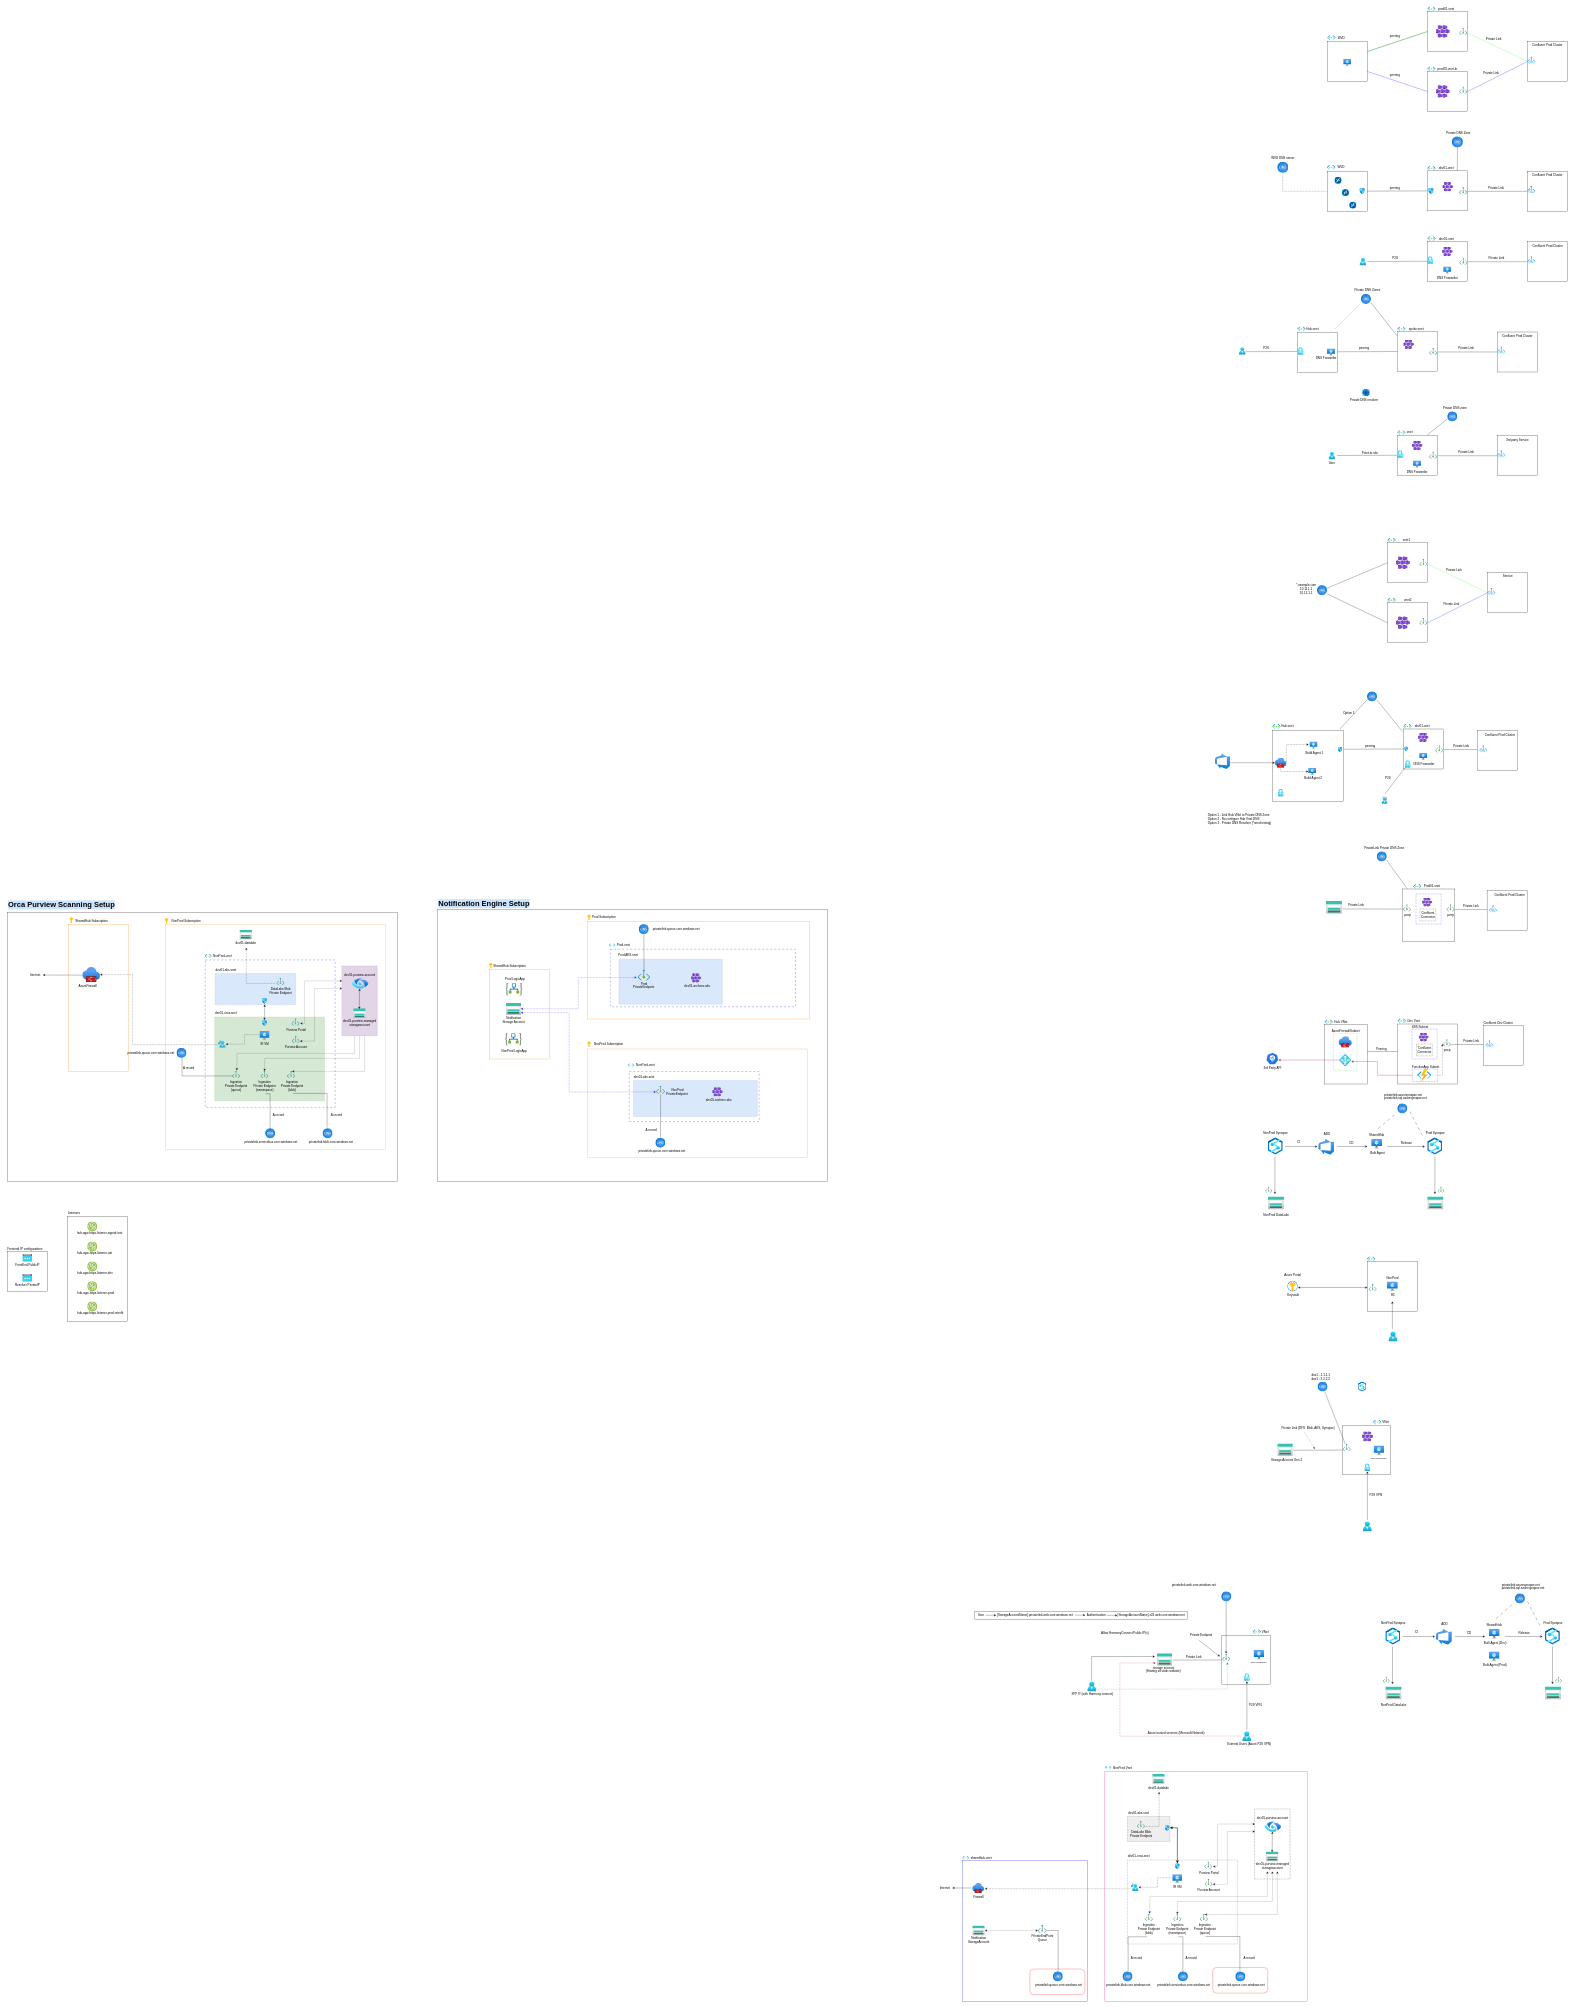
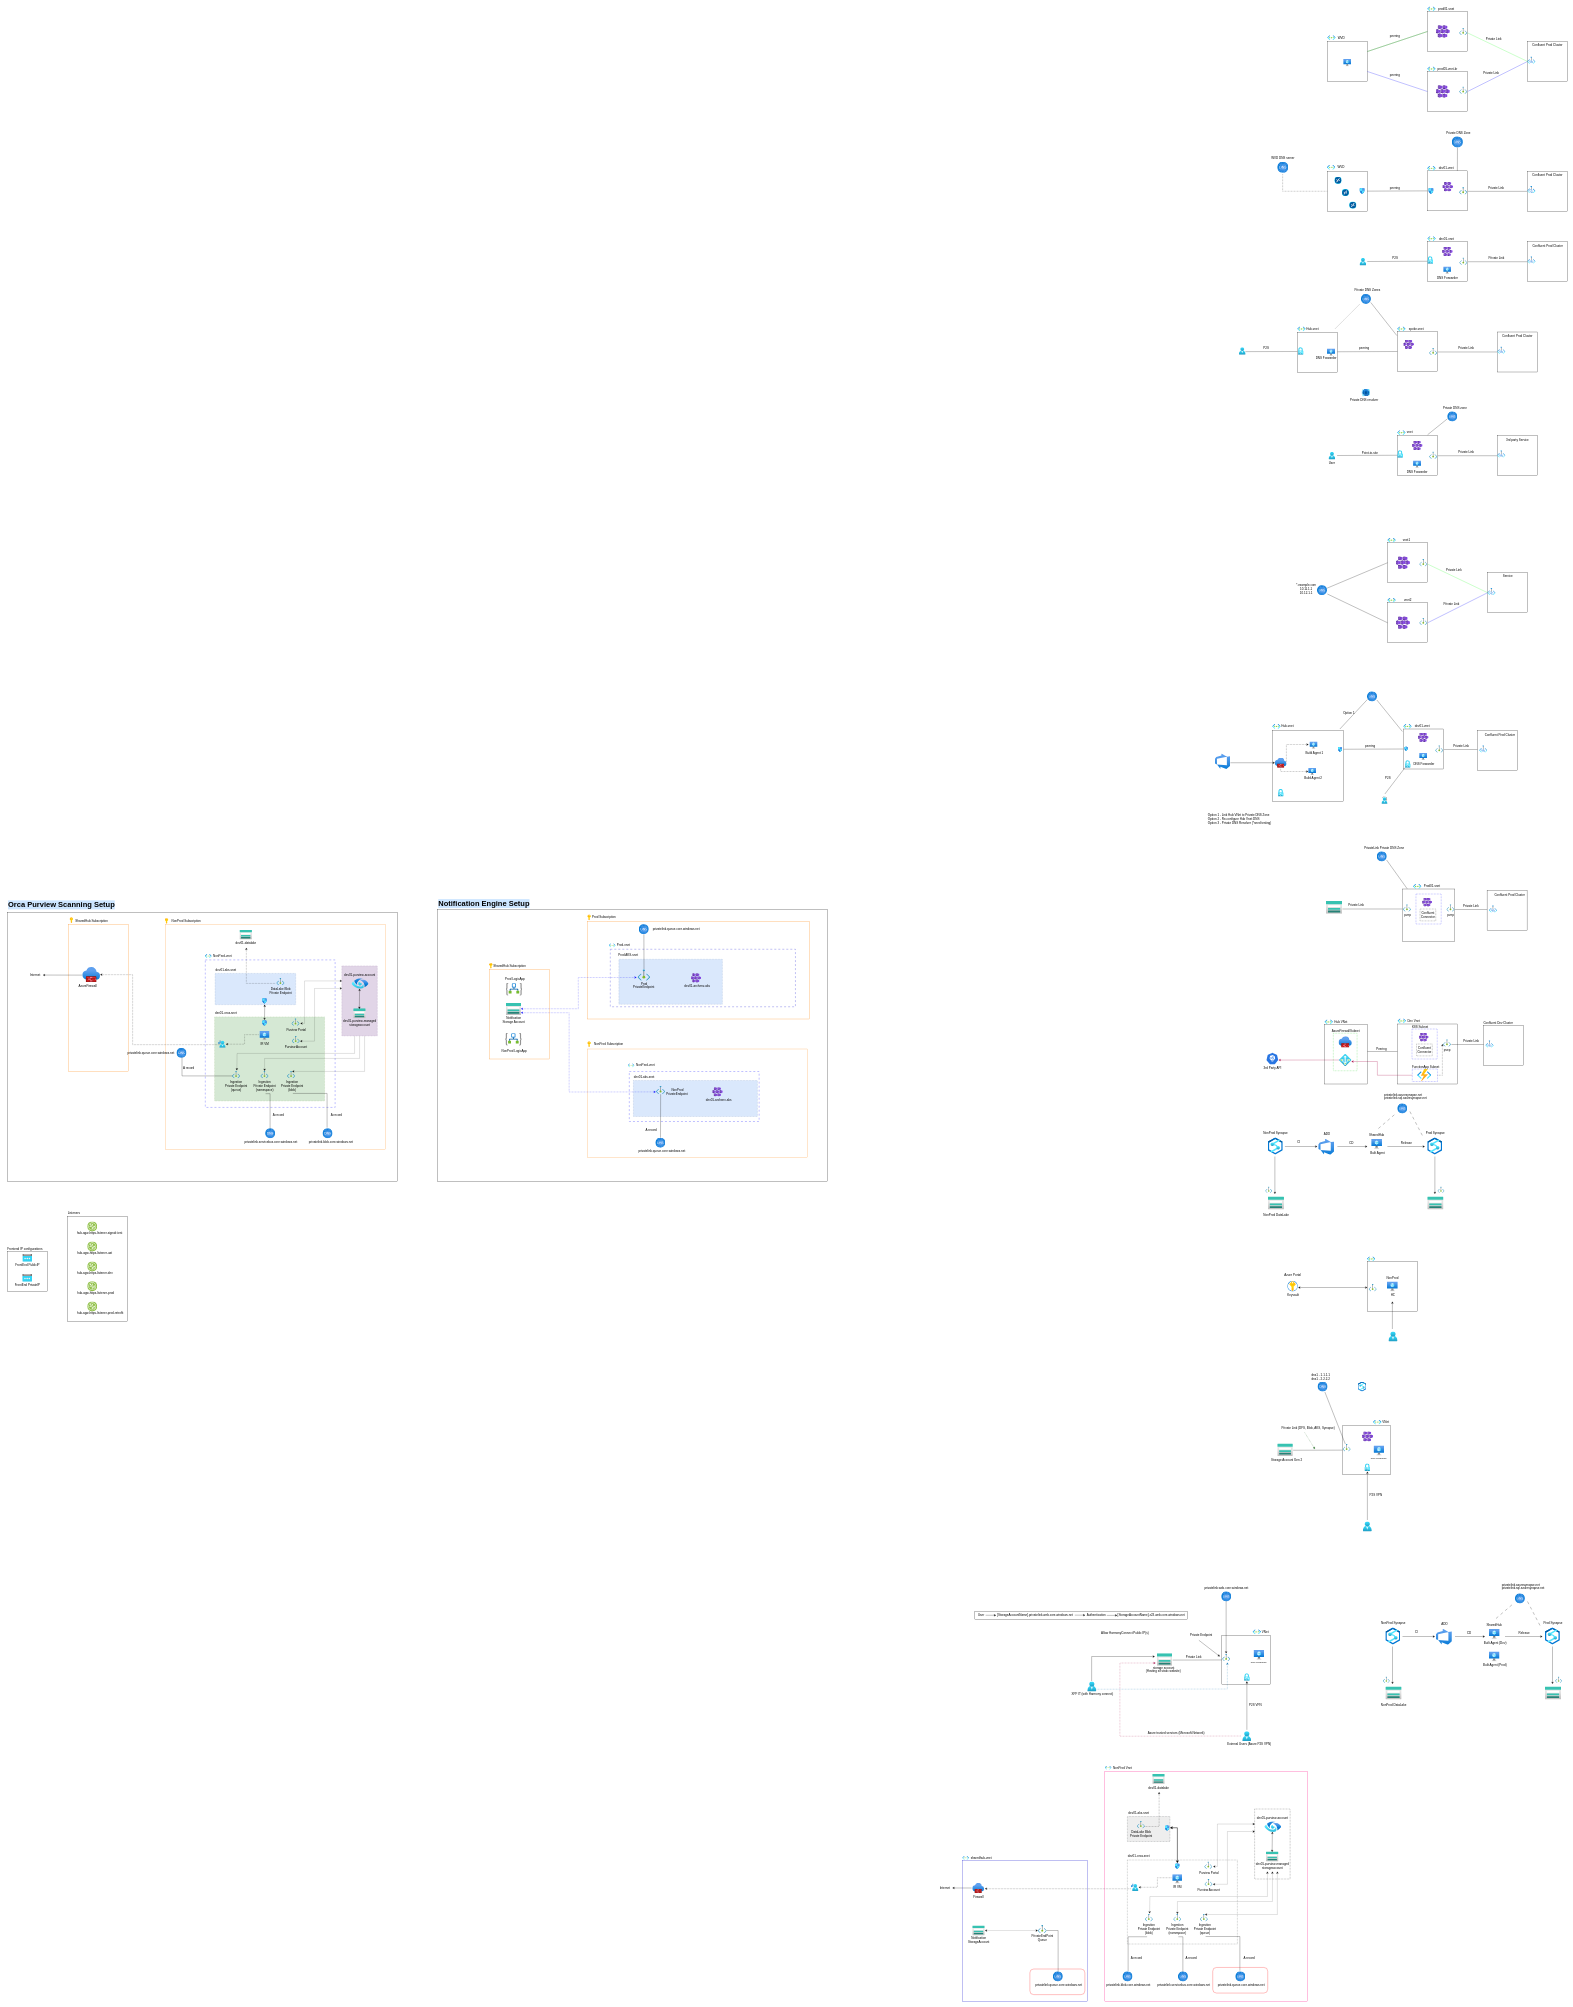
node "Resolver PrivateIP": label "Resolver PrivateIP" -> "FrontEnd PrivateIP"
node "privatelink.web.core.windows.net": moved (1194, 1585) -> (1226, 1588)
